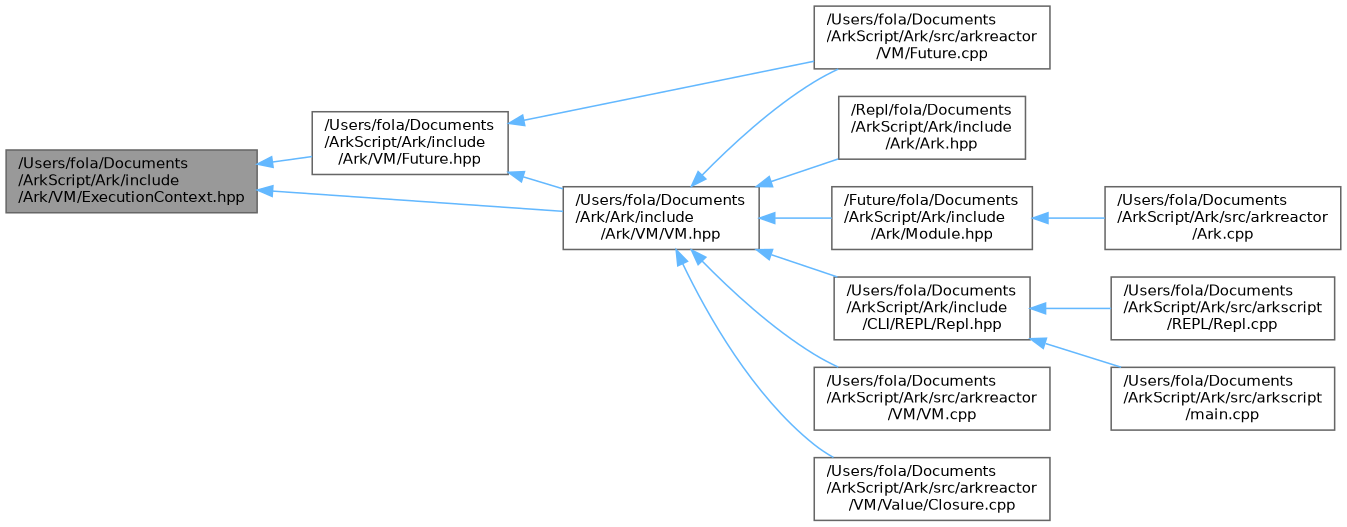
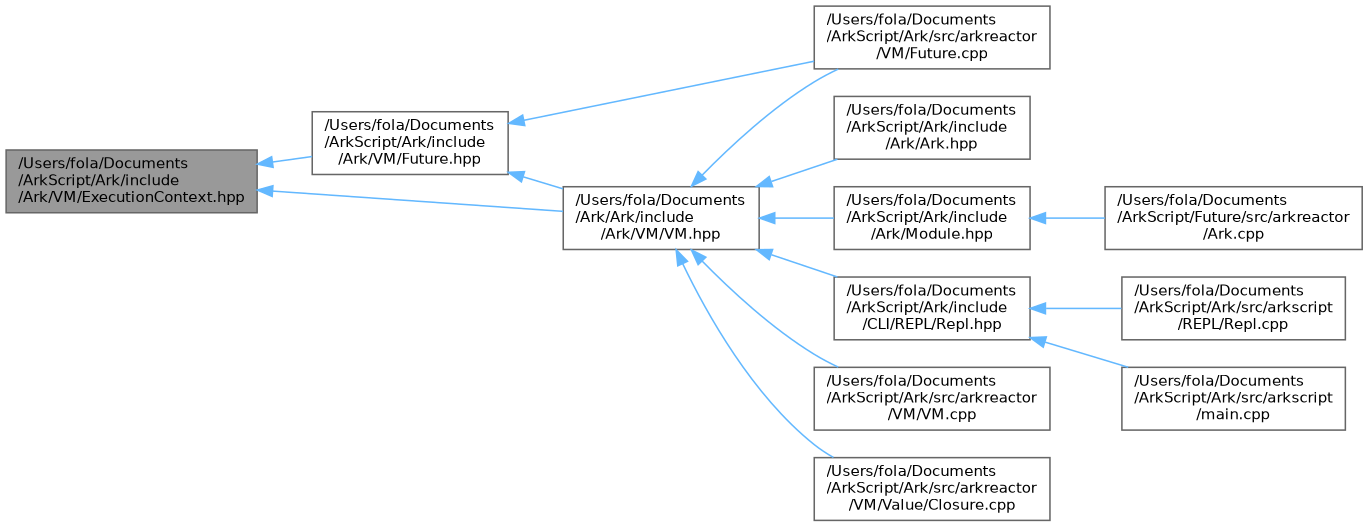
node "/Repl/fola/Documents /ArkScript/Ark/include /Ark/Ark.hpp": label "/Repl/fola/Documents /ArkScript/Ark/include /Ark/Ark.hpp" -> "/Users/fola/Documents /ArkScript/Ark/include /Ark/Ark.hpp"
node "/Future/fola/Documents /ArkScript/Ark/include /Ark/Module.hpp": label "/Future/fola/Documents /ArkScript/Ark/include /Ark/Module.hpp" -> "/Users/fola/Documents /ArkScript/Ark/include /Ark/Module.hpp"
node "/Users/fola/Documents /ArkScript/Ark/src/arkreactor /Ark.cpp": label "/Users/fola/Documents /ArkScript/Ark/src/arkreactor /Ark.cpp" -> "/Users/fola/Documents /ArkScript/Future/src/arkreactor /Ark.cpp"
